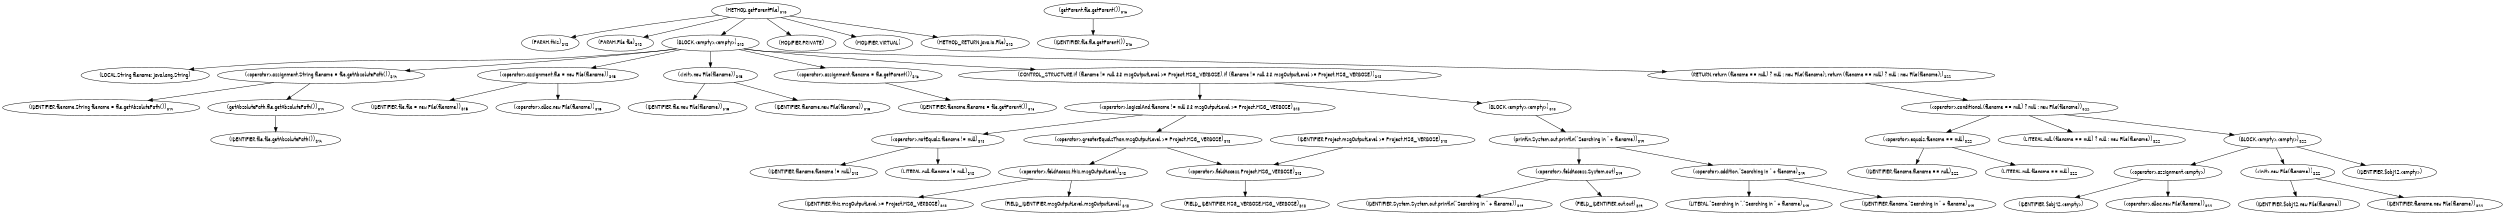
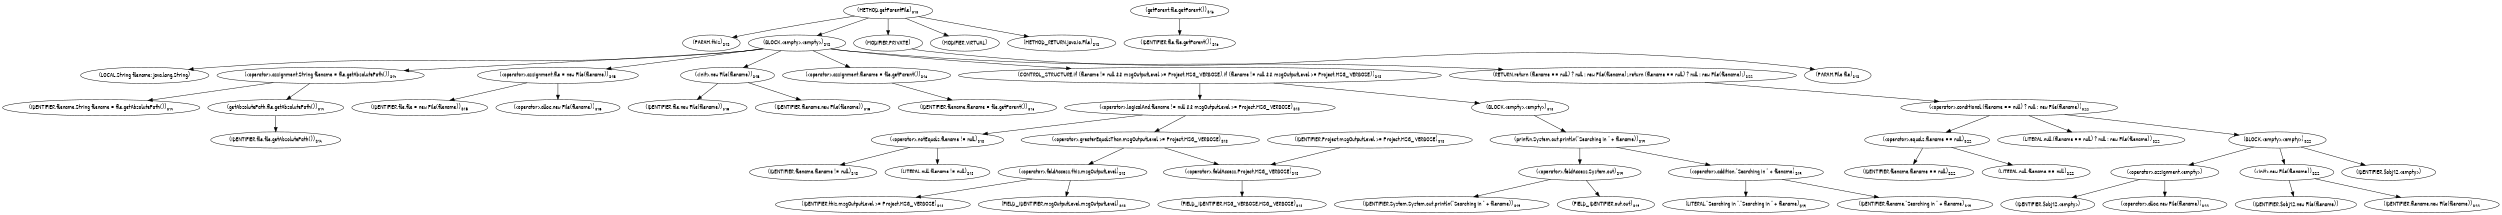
edge "(METHOD,getParentFile)" -> "(PARAM,File file)": now "(MODIFIER,PRIVATE)" -> "(PARAM,File file)"
